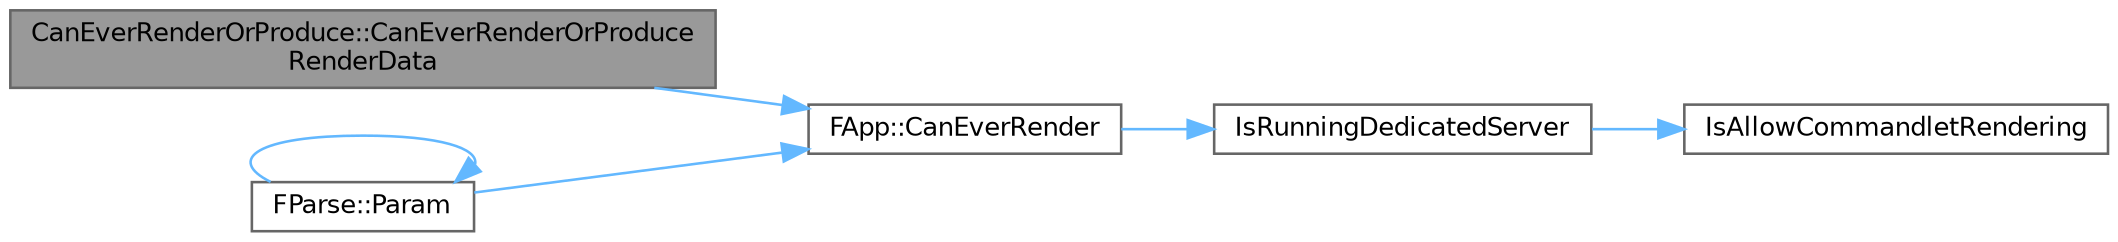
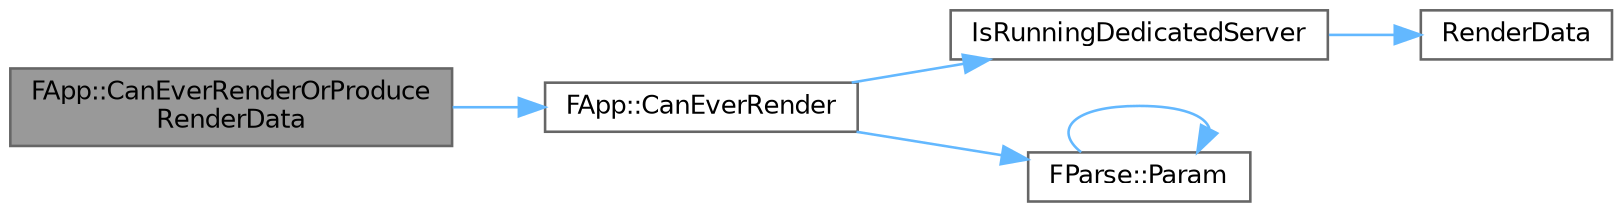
node "CanEverRenderOrProduce::CanEverRenderOrProduce RenderData": label "CanEverRenderOrProduce::CanEverRenderOrProduce RenderData" -> "FApp::CanEverRenderOrProduce RenderData"
node "IsAllowCommandletRendering": label "IsAllowCommandletRendering" -> "RenderData"
edge "FParse::Param" -> "FApp::CanEverRender": reversed
